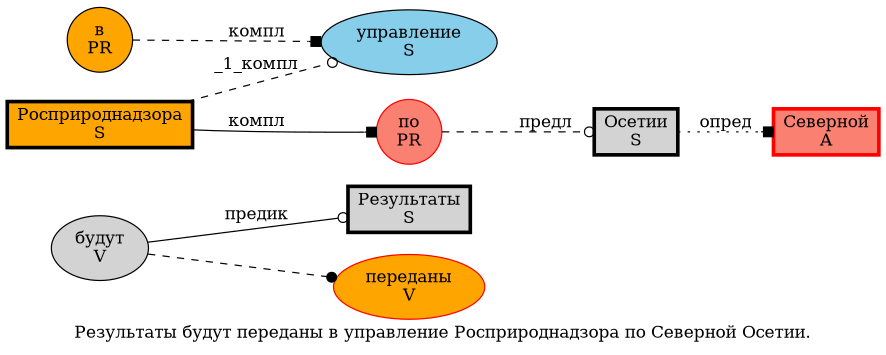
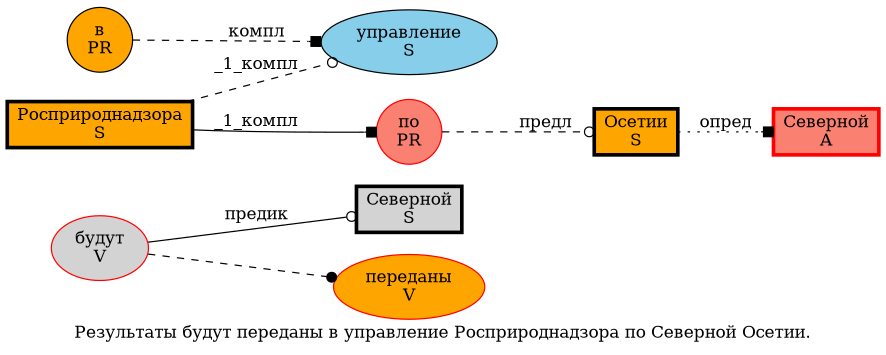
edge "Росприроднадзора S" -> "по PR": label "компл" -> "_1_компл"
node "Осетии S": fillcolor lightgrey -> orange
node "Результаты S": label "Результаты S" -> "Северной S"
node "будут V": color black -> red
